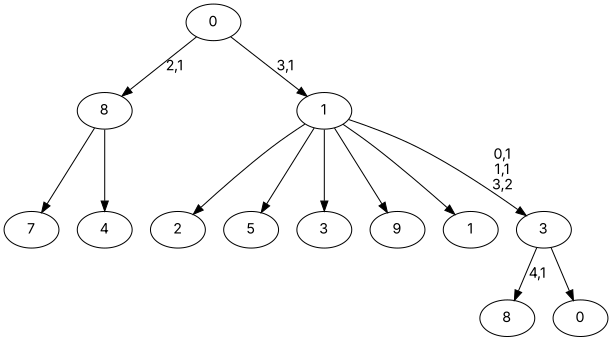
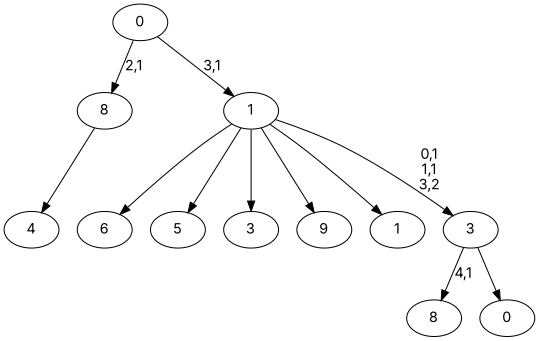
node "7": removed
node "2": label "2" -> "6"
